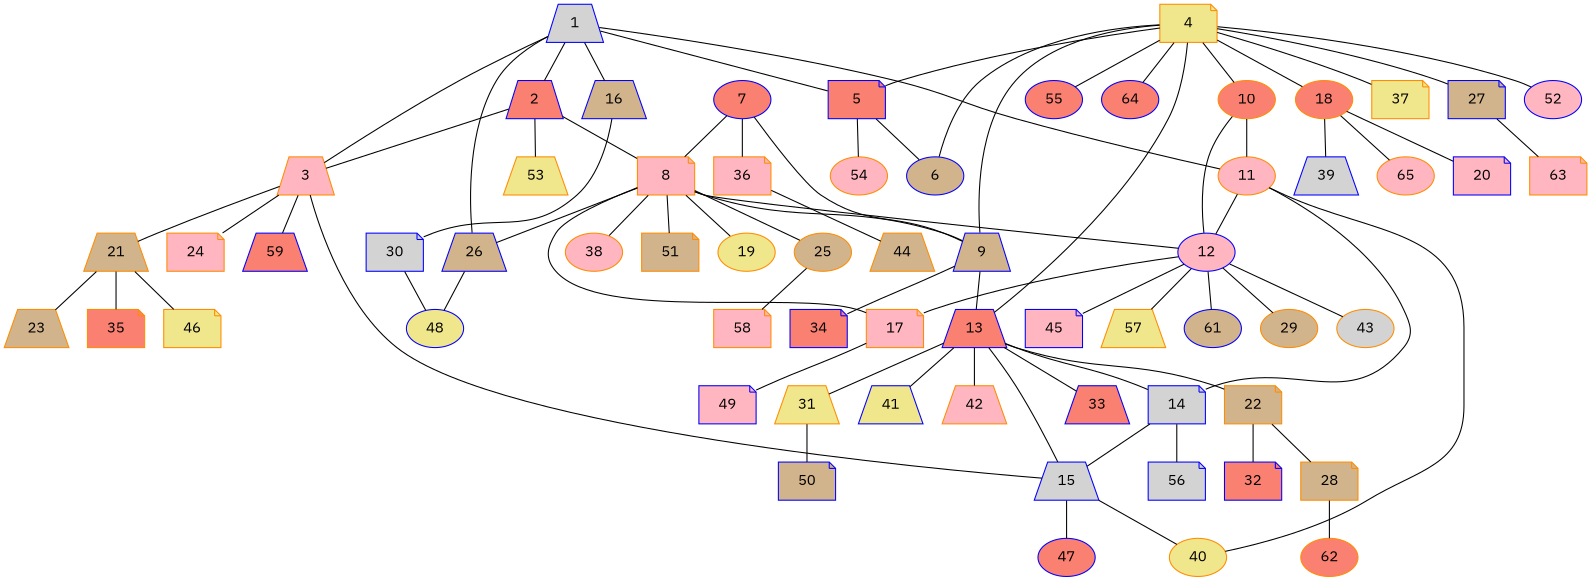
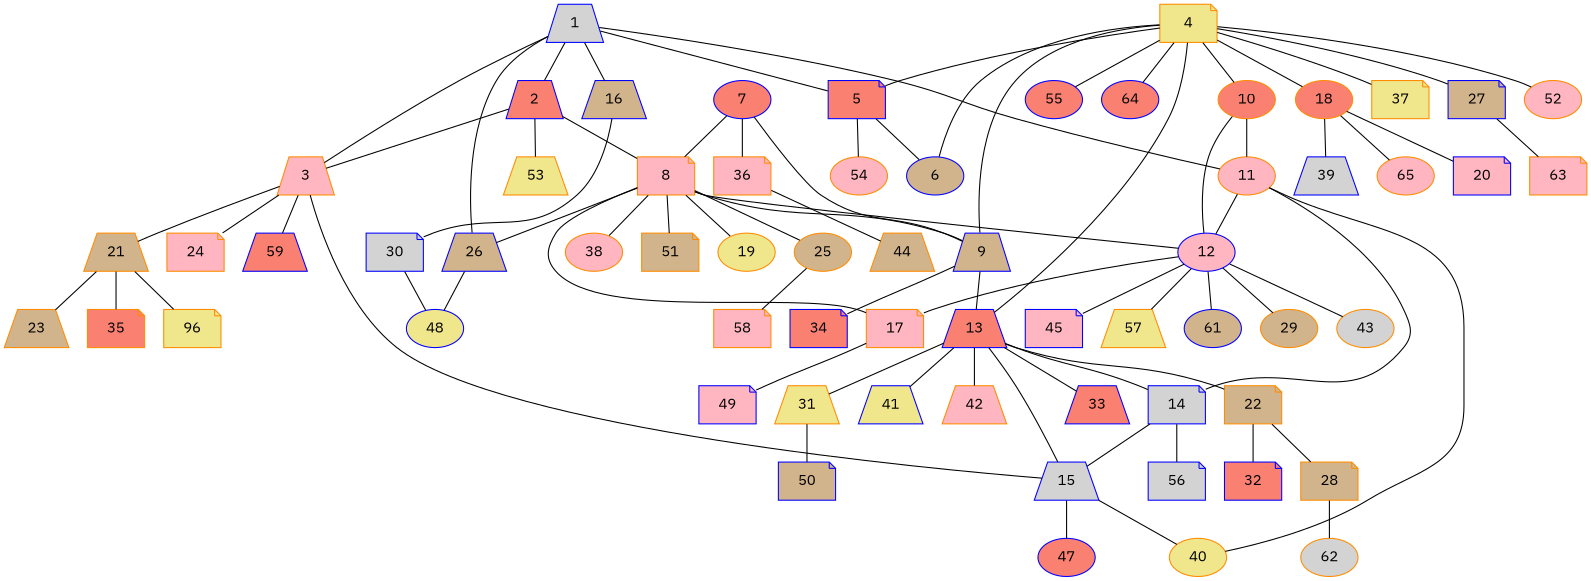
node "52": color blue -> darkorange
node "46": label "46" -> "96"
node "62": fillcolor salmon -> lightgrey
